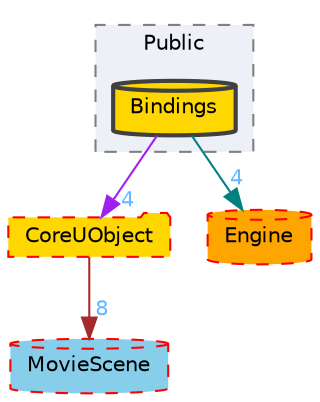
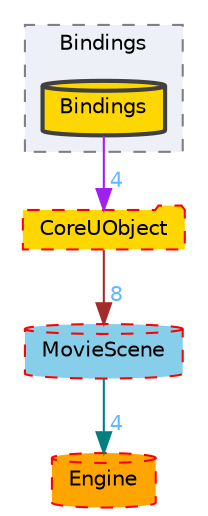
cluster "Public": label "Public" -> "Bindings"
edge "Bindings" -> "Engine": now "MovieScene" -> "Engine"
